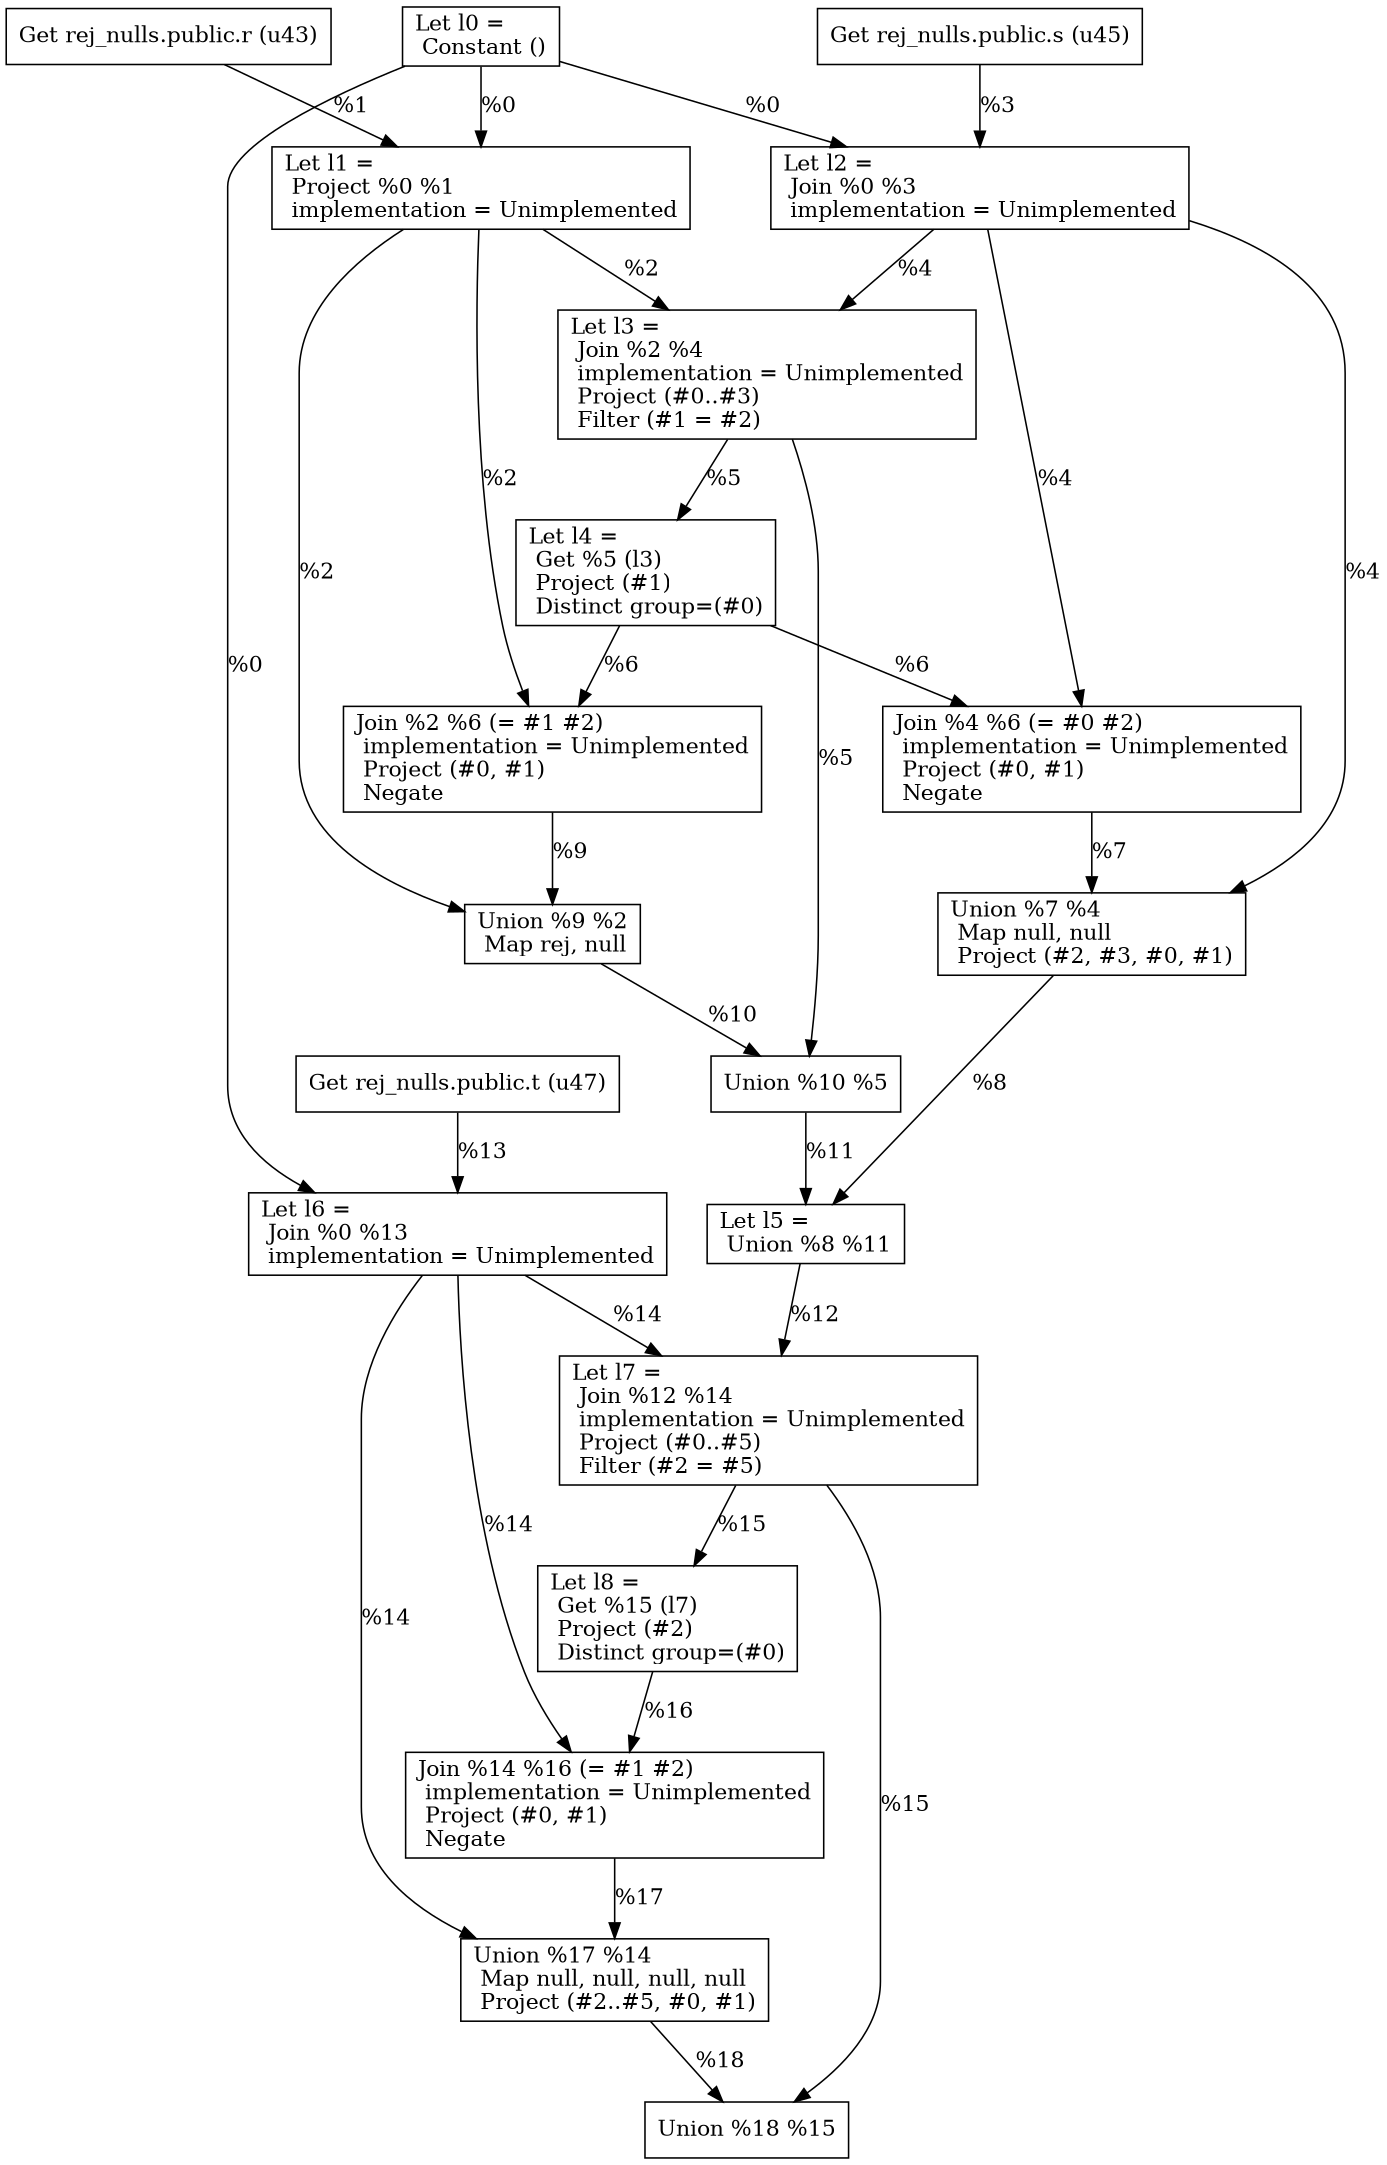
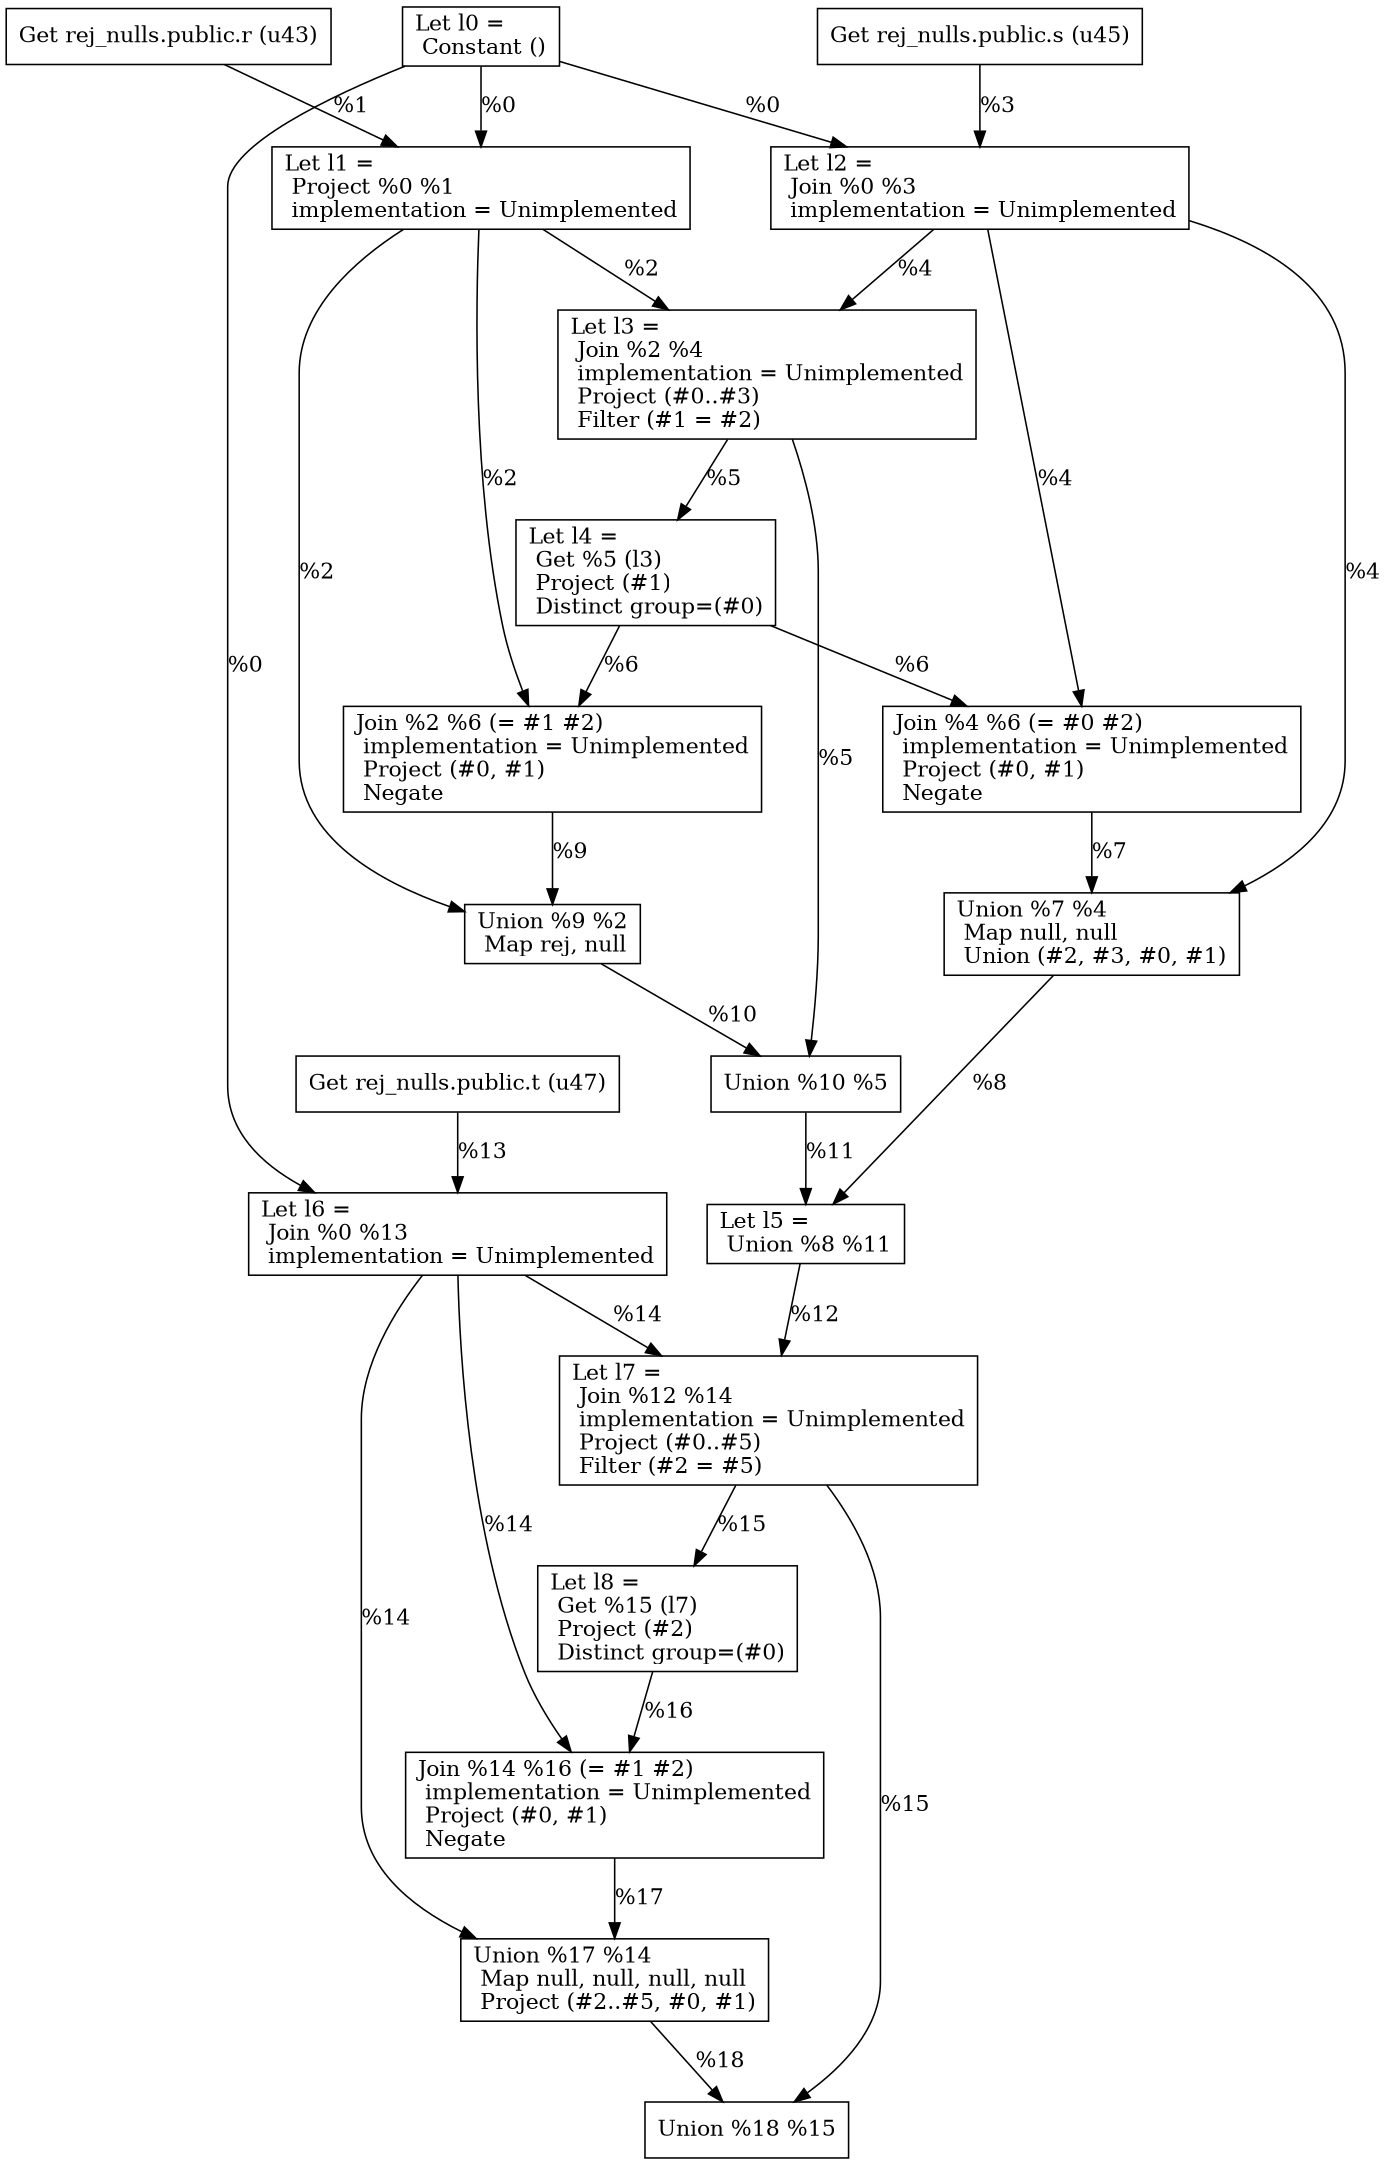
node "Union %7 %4 Map null, null Project (#2, #3, #0, #1)": label "Union %7 %4 Map null, null Project (#2, #3, #0, #1)" -> "Union %7 %4 Map null, null Union (#2, #3, #0, #1)"
